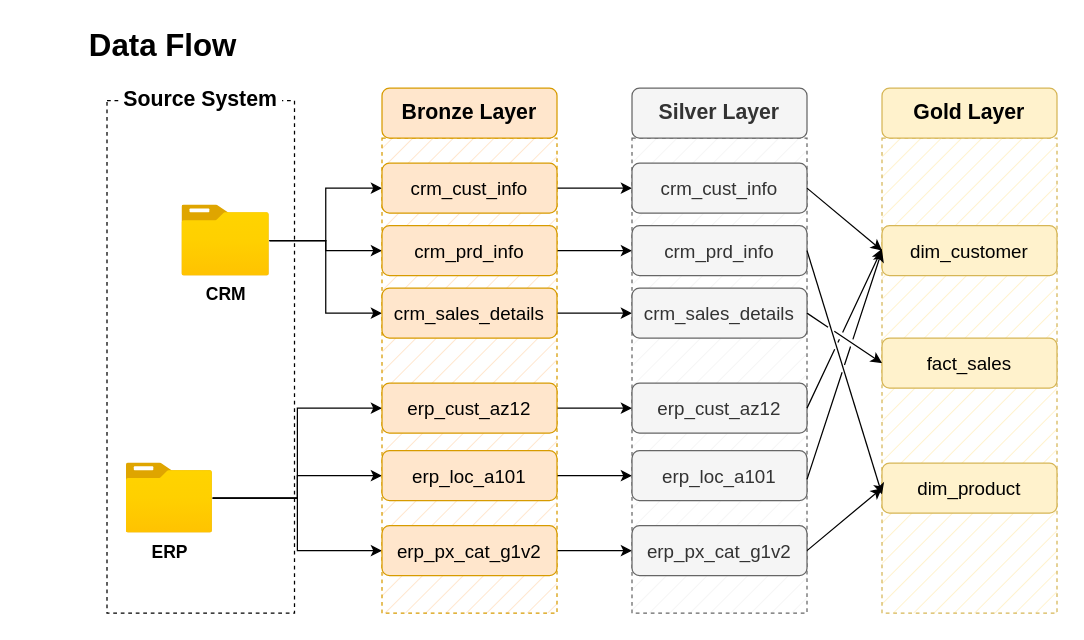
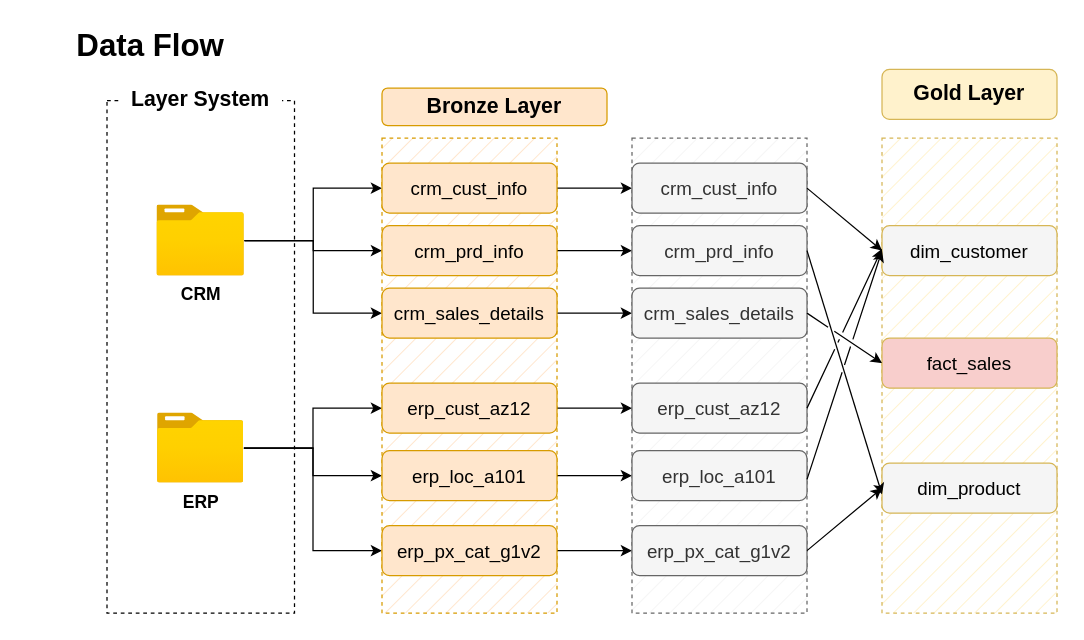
node "Data Flow": moved (163, 44) -> (151, 44)
node "Source System": label "Source System" -> "Layer System"
node "Bronze Layer": size 175x50 -> 225x38
node "Silver Layer": removed
node "Gold Layer": moved (969, 113) -> (969, 94)
node "CRM": moved (226, 241) -> (201, 241)
node "dim_customer": fillcolor #fff2cc -> #f5f5f5
node "fact_sales": fillcolor #fff2cc -> #f8cecc
node "dim_product": fillcolor #fff2cc -> #f5f5f5
node "ERP": moved (169, 498) -> (201, 448)
